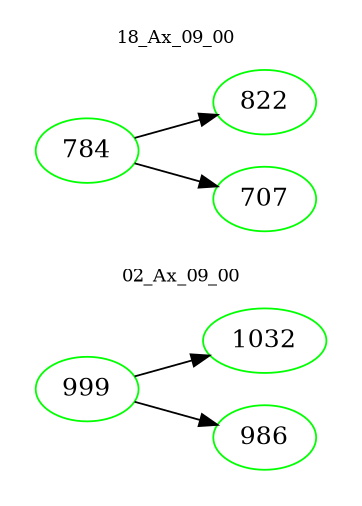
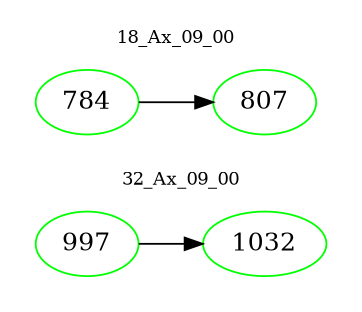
node "822": removed
node "707": label "707" -> "807"
cluster "02_Ax_09_00": label "02_Ax_09_00" -> "32_Ax_09_00"
node "999": label "999" -> "997"
node "986": removed
